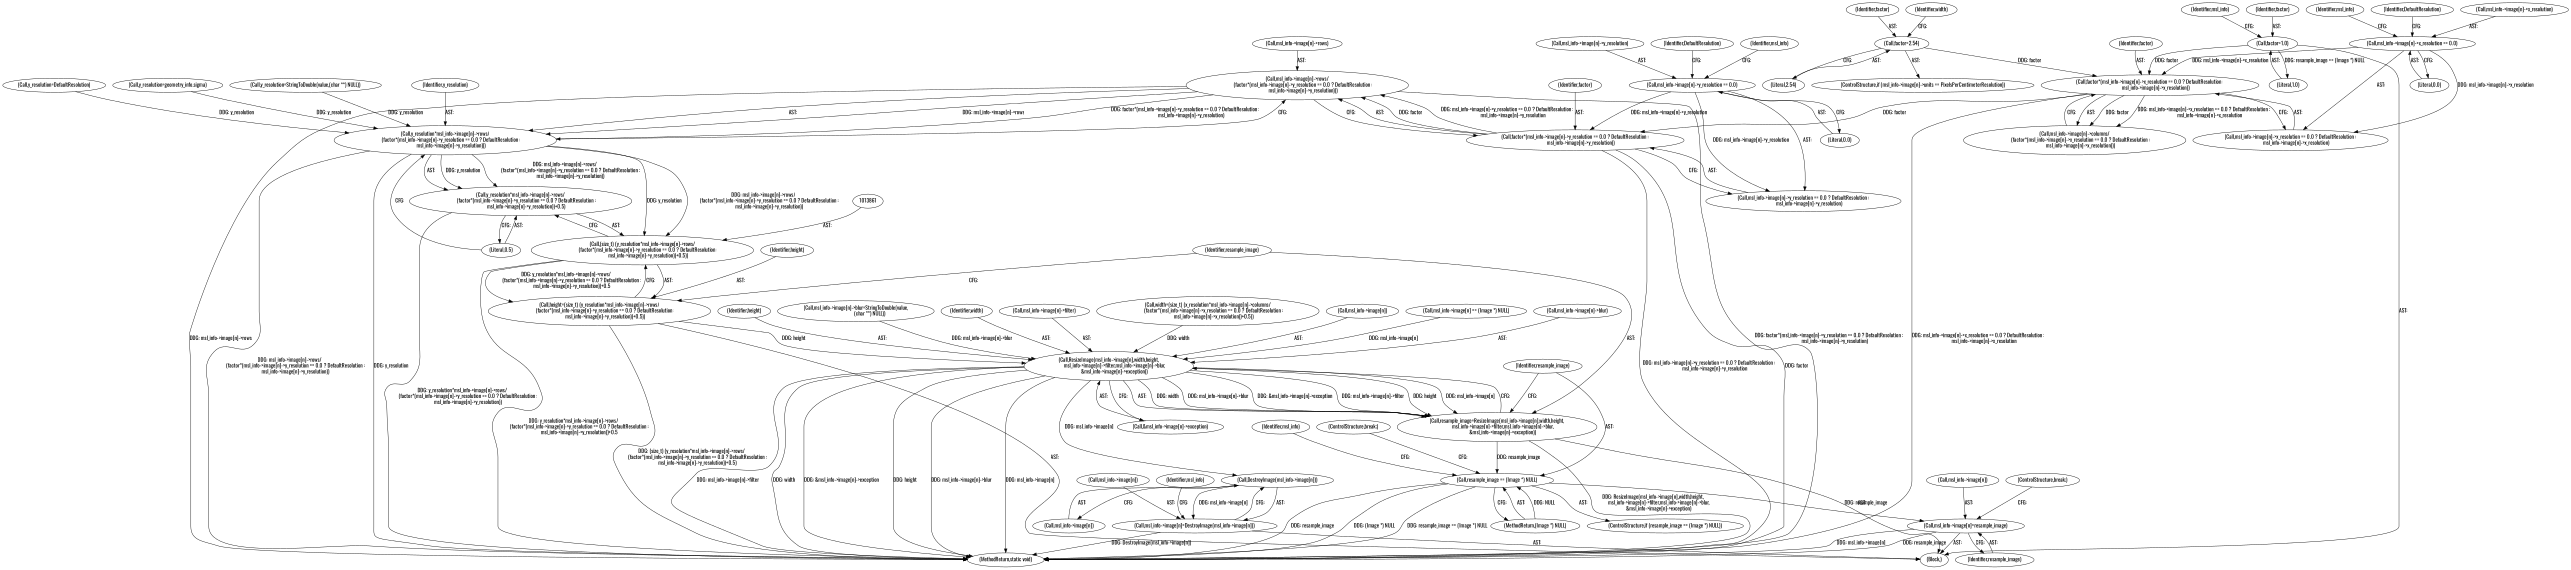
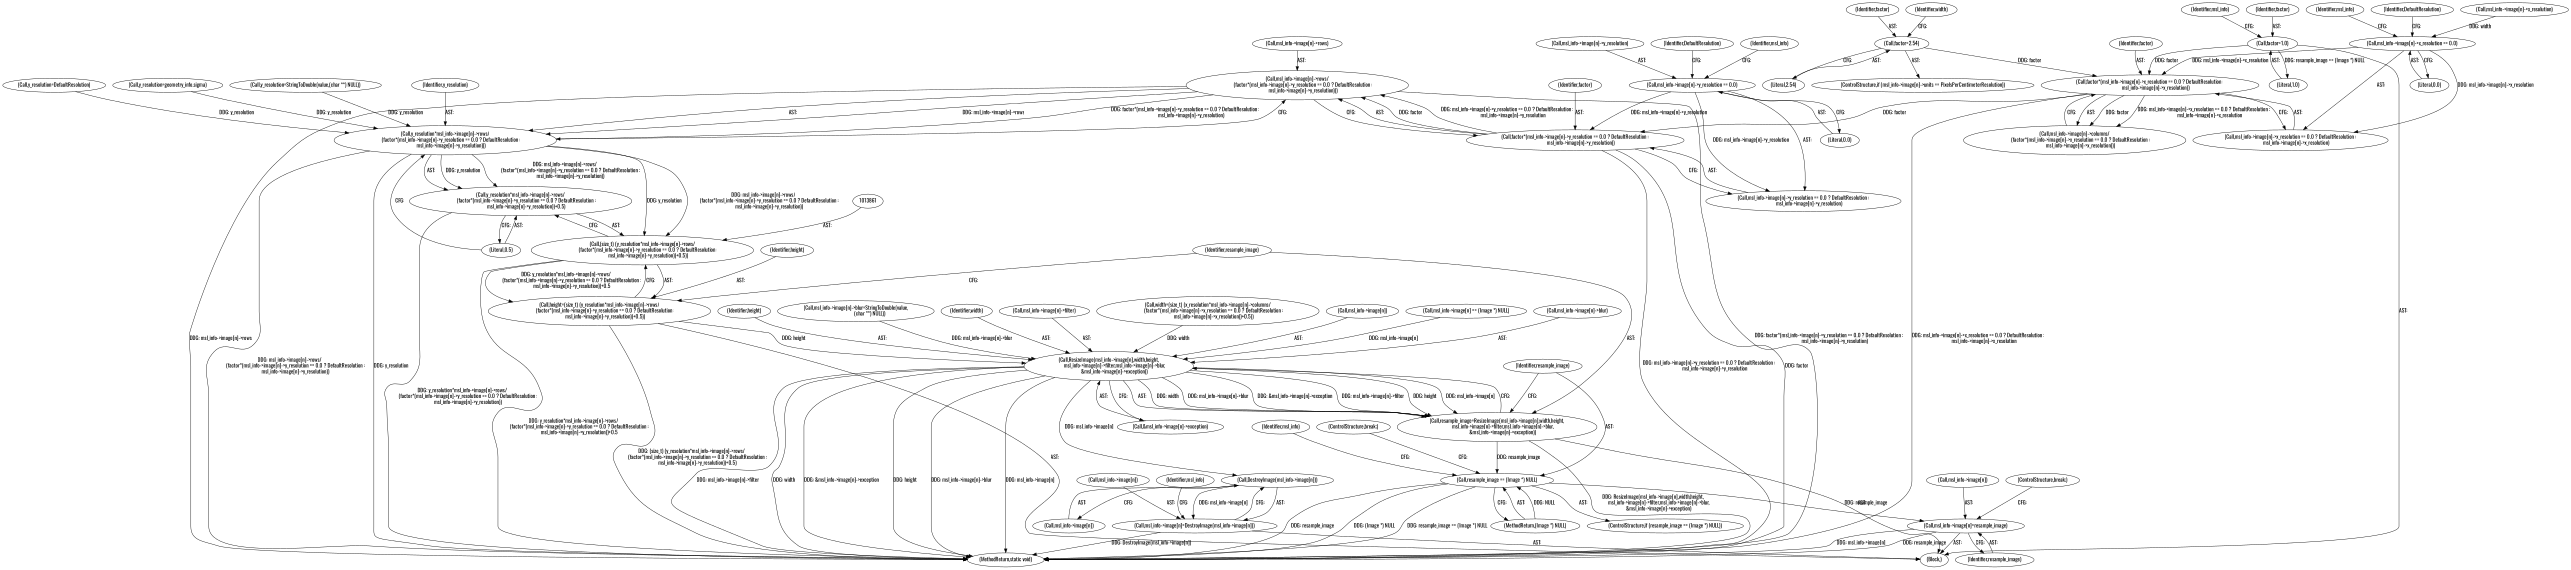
edge "(Call,msl_info->image[n]->x_resolution)" -> "(Call,msl_info->image[n]->x_resolution == 0.0)": label "AST: " -> "DDG: width"
